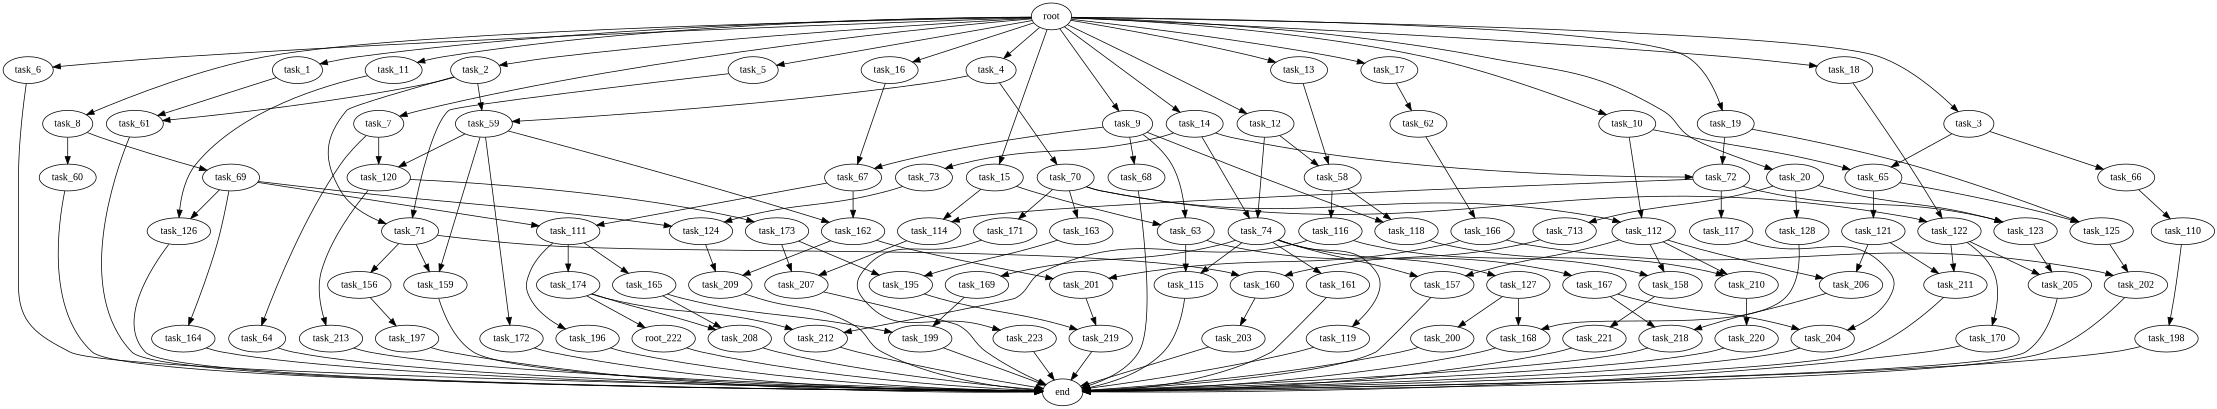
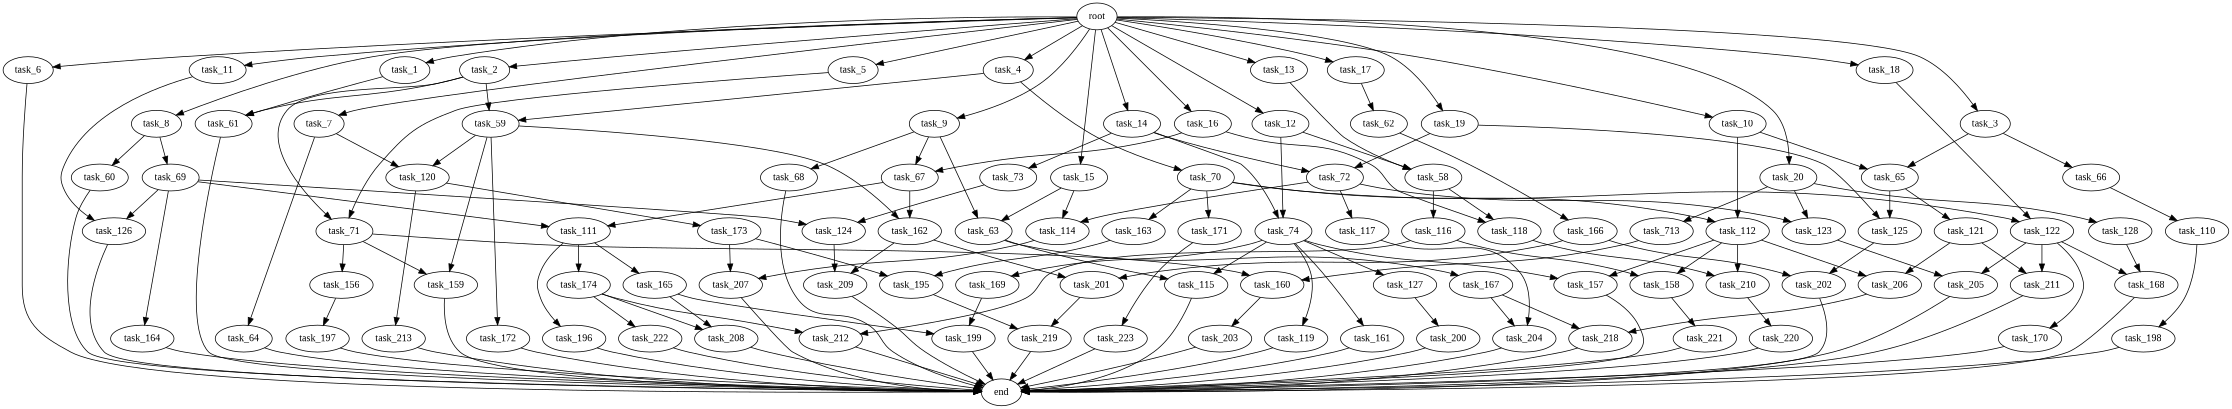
edge "task_9" -> "task_118": now "task_16" -> "task_118"
edge "task_127" -> "task_168": now "task_122" -> "task_168"
node "root_222": label "root_222" -> "task_222"
